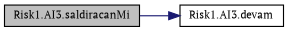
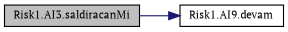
node "Risk1.AI3.devam": label "Risk1.AI3.devam" -> "Risk1.AI9.devam"
